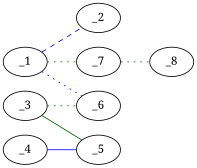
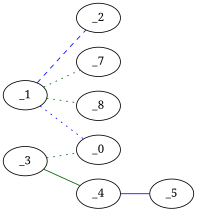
edge "_7" -- "_8": now "_1" -- "_8"
node "_6": label "_6" -> "_0"
edge "_3" -- "_5": now "_3" -- "_4"
